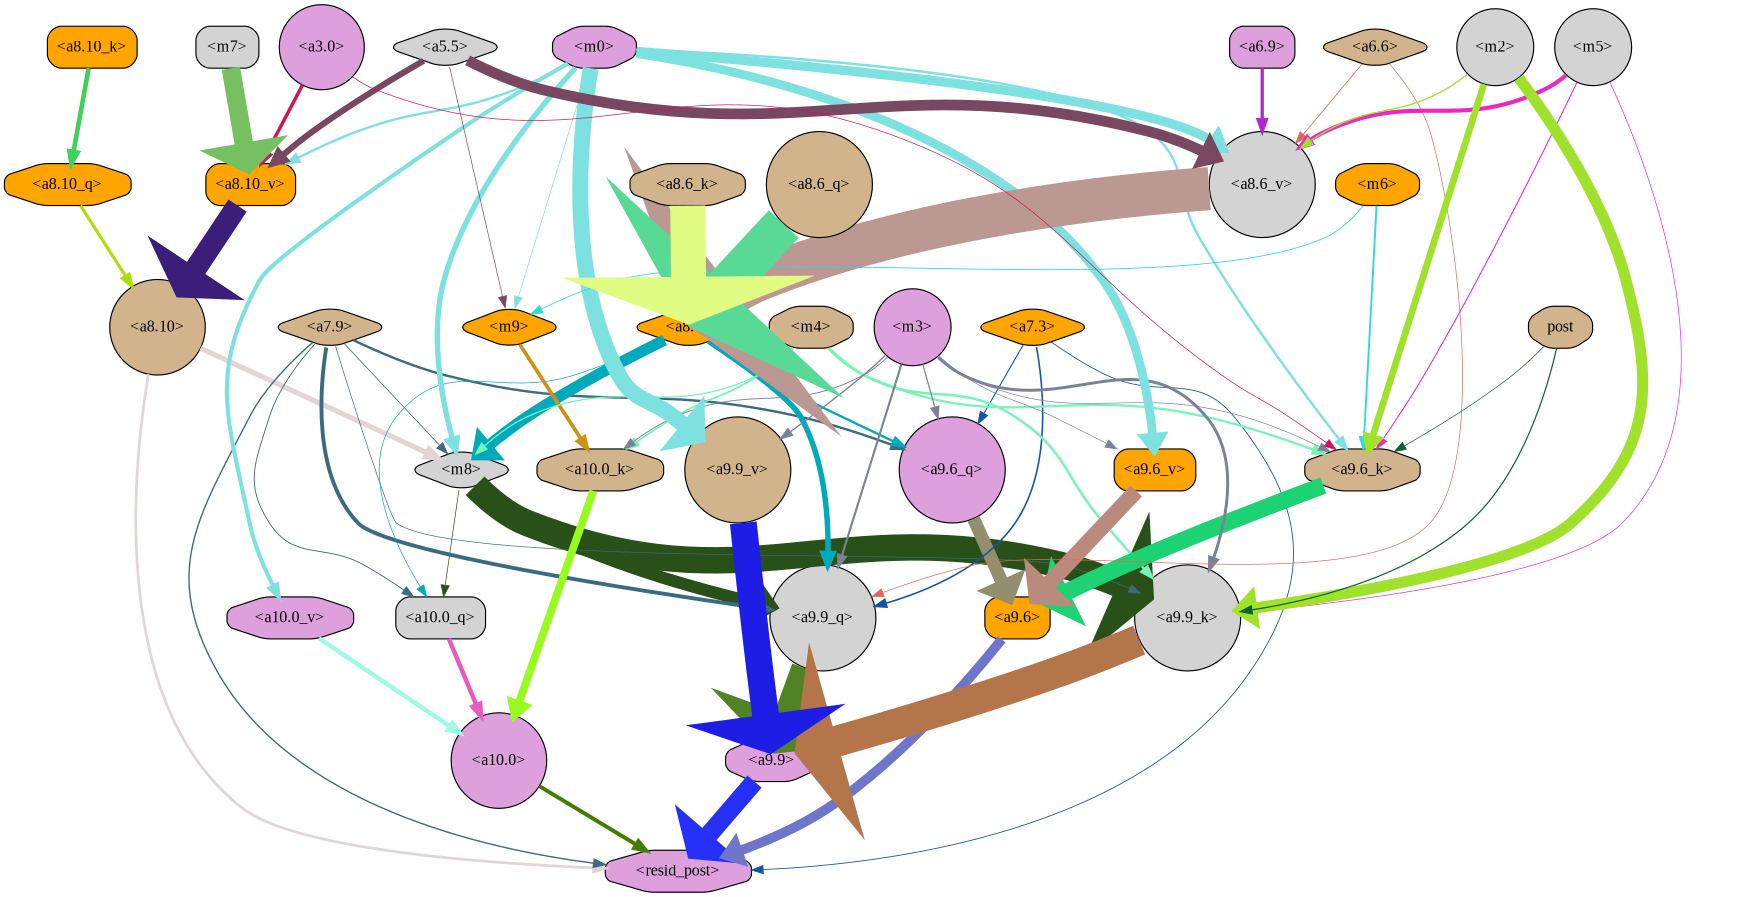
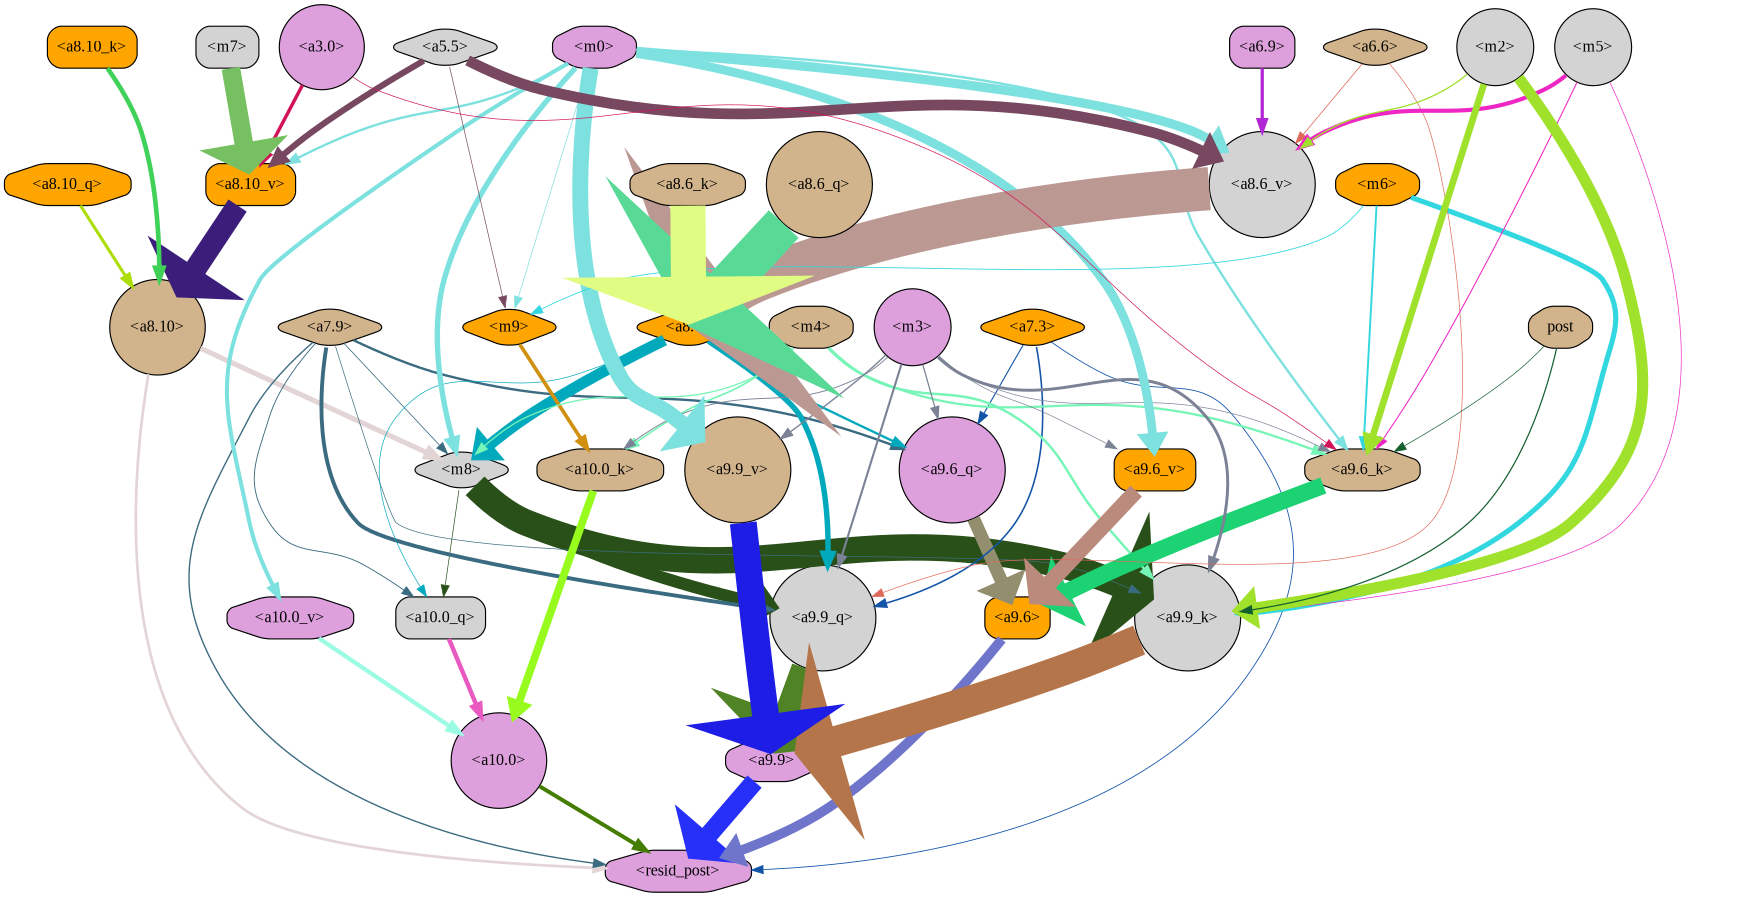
edge "<a8.10_k>" -> "<a8.10_q>": now "<a8.10_k>" -> "<a8.10>"
edge "<m6>" -> "<a9.9_k>": added
